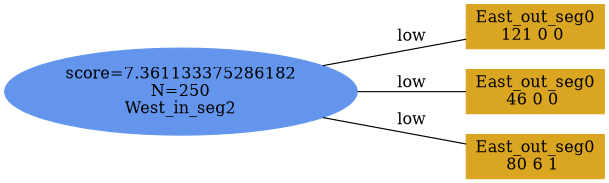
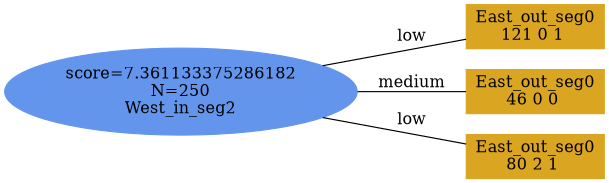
node "East_out_seg0 121 0 0": label "East_out_seg0 121 0 0" -> "East_out_seg0 121 0 1"
edge "score=7.361133375286182 N=250 West_in_seg2" -- "East_out_seg0 46 0 0": label "low" -> "medium"
node "East_out_seg0 80 6 1": label "East_out_seg0 80 6 1" -> "East_out_seg0 80 2 1"
